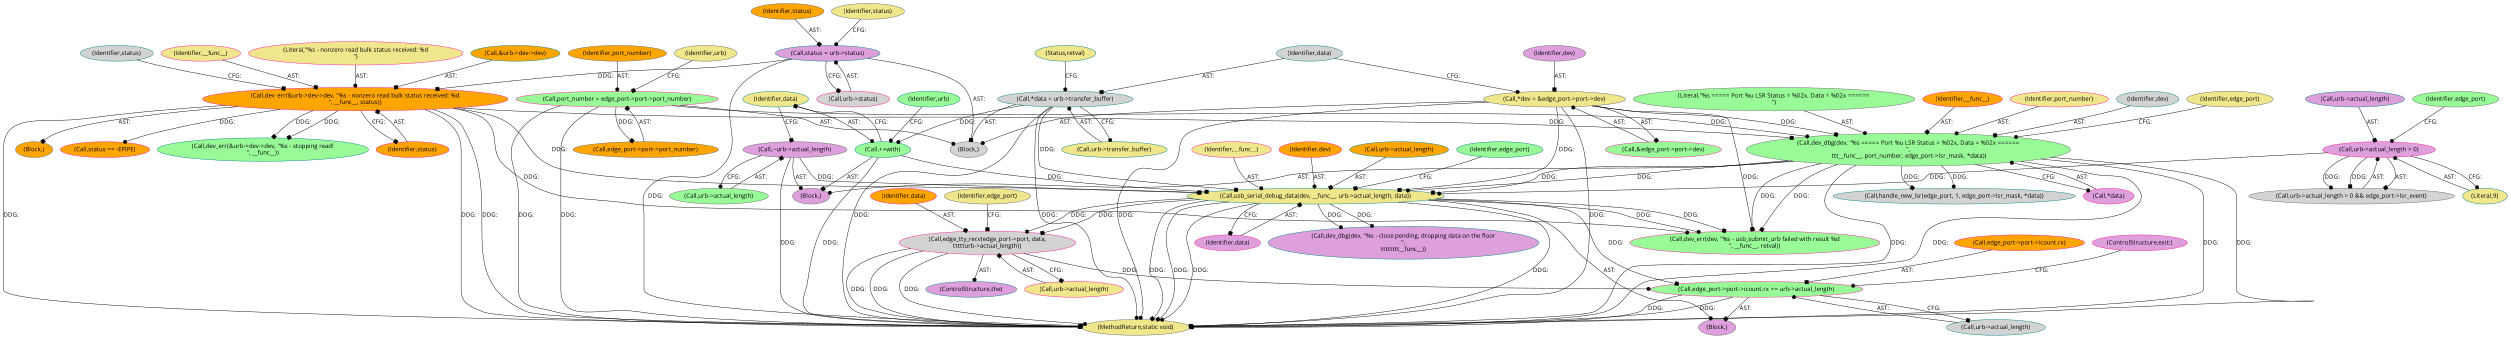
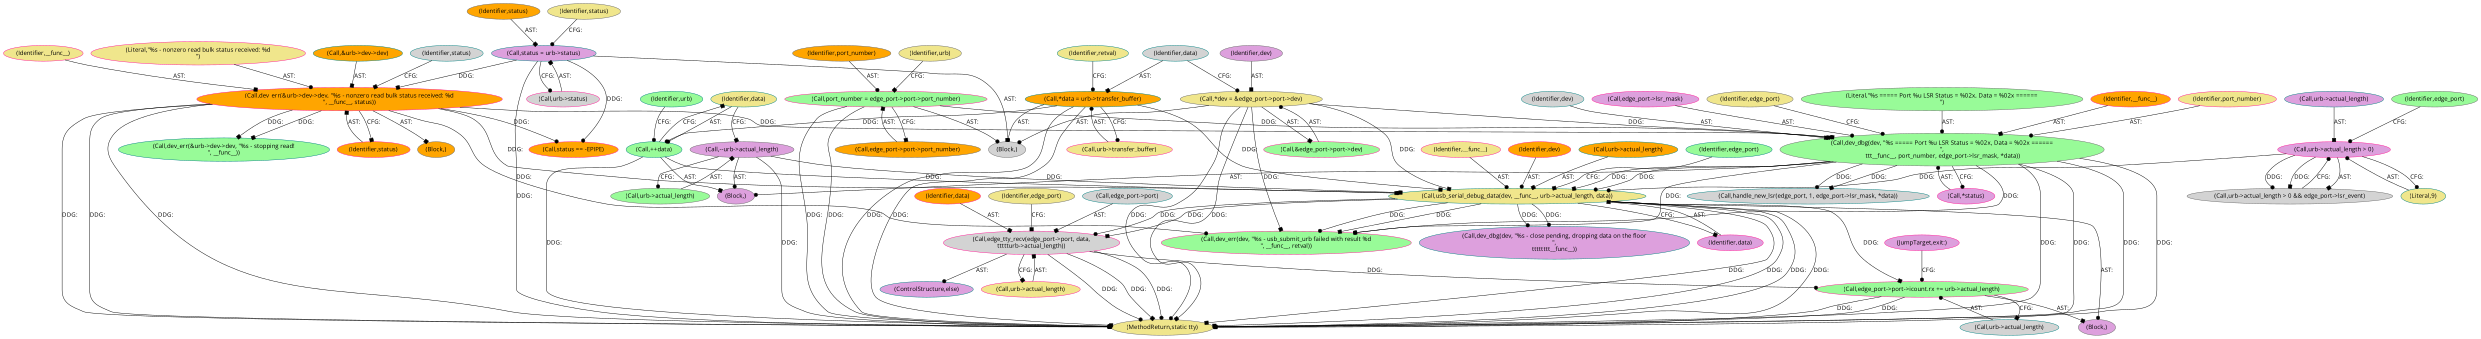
node "(Status,retval)": label "(Status,retval)" -> "(Identifier,retval)"
edge "(Call,status = urb->status)" -> "(Call,urb->status)": arrowhead box -> dot
edge "(Call,urb->status)" -> "(Call,status = urb->status)": arrowhead dot -> box
edge "(Call,status = urb->status)" -> "(Call,status == -EPIPE)": added, label "DDG:"
node "(Call,*data = urb->transfer_buffer)": fillcolor lightgrey -> orange
node "(Call,edge_port->lsr_mask)": added
edge "(Call,port_number = edge_port->port->port_number)" -> "(Call,edge_port->port->port_number)": label "DDG: " -> "CFG: "
node "(Call,++with)": label "(Call,++with)" -> "(Call,++data)"
node "(Call,urb->transfer_buffer)": color teal -> deeppink
edge "(Call,urb->actual_length > 0 && edge_port->lsr_event)" -> "(Call,urb->actual_length > 0)": label "AST: " -> "CFG: "
node "(Call,edge_port->port)": added
node "(Call,*data)": label "(Call,*data)" -> "(Call,*status)"
node "(Call,edge_port->port->icount.rx)": removed
node "(ControlStructure,exit:)": label "(ControlStructure,exit:)" -> "(JumpTarget,exit:)"
node "(ControlStructure,the)": label "(ControlStructure,the)" -> "(ControlStructure,else)"
node "(MethodReturn,static void)": label "(MethodReturn,static void)" -> "(MethodReturn,static tty)"
